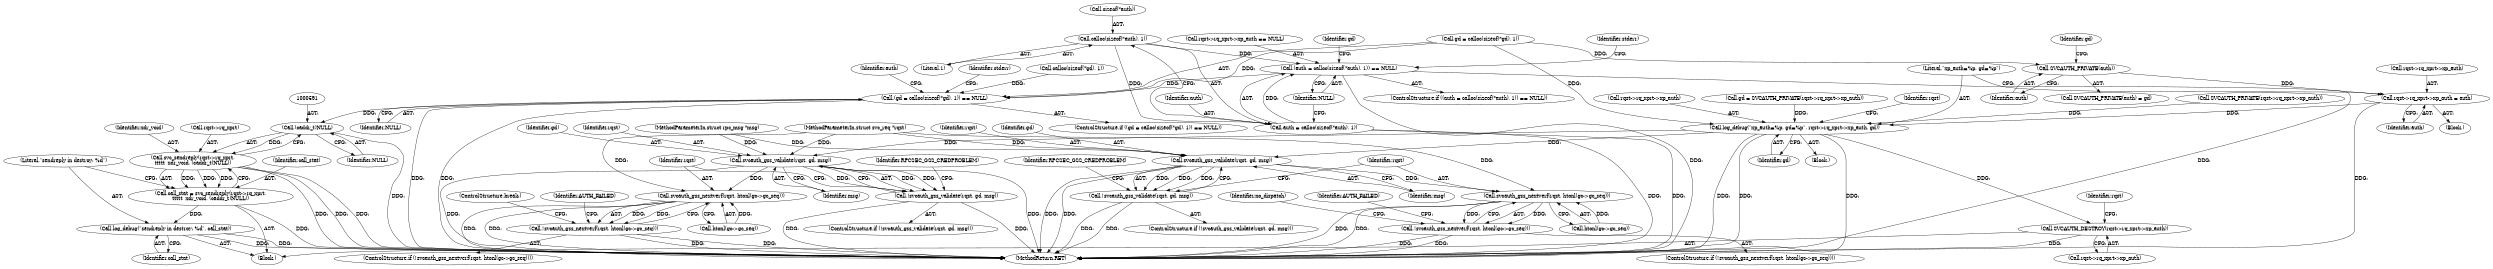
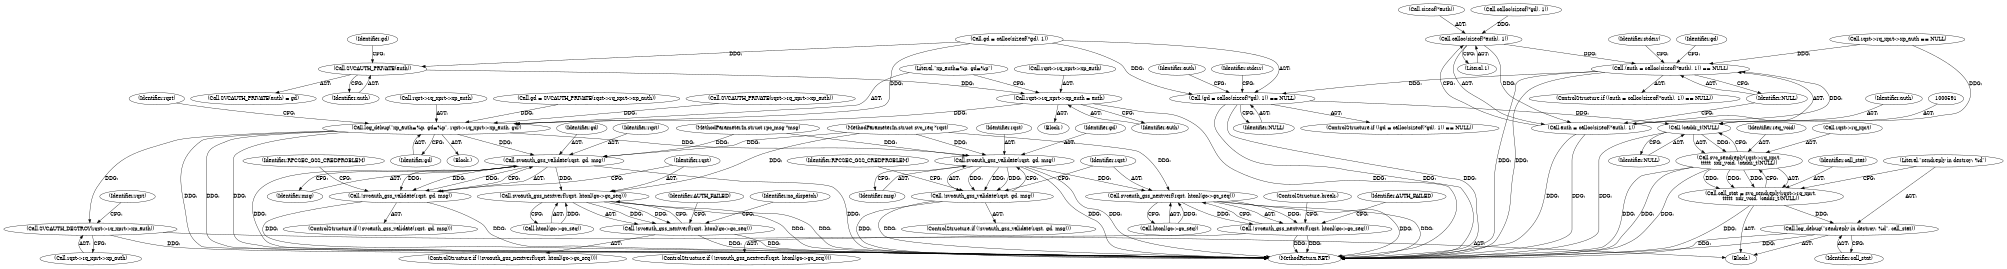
edge "(Call,calloc(sizeof(*auth), 1))" -> "(Literal,1)": label "AST: " -> "CFG: "
edge "(Call,rqst->rq_xprt->xp_auth == NULL)" -> "(Call,(auth = calloc(sizeof(*auth), 1)) == NULL)": label "AST: " -> "DDG: "
edge "(Call,calloc(sizeof(*gd), 1))" -> "(Call,(gd = calloc(sizeof(*gd), 1)) == NULL)": now "(Call,calloc(sizeof(*gd), 1))" -> "(Call,calloc(sizeof(*auth), 1))"
edge "(Call,rqst->rq_xprt->xp_auth == NULL)" -> "(Call,(caddr_t)NULL)": added, label "DDG:"
node "(Identifier,xdr_void)": label "(Identifier,xdr_void)" -> "(Identifier,req_void)"
